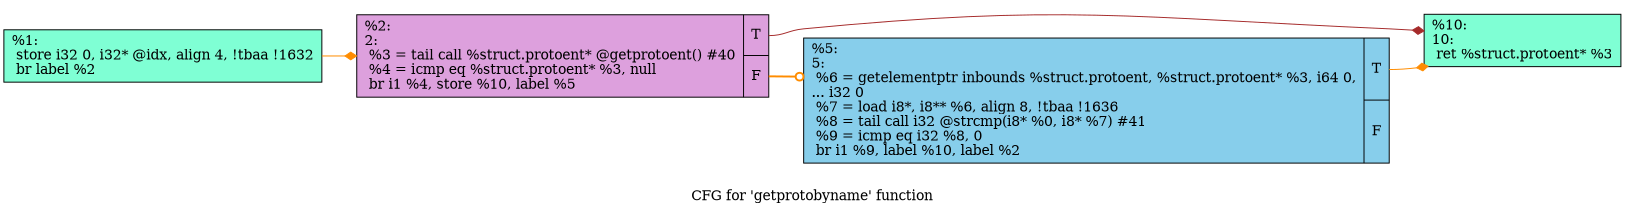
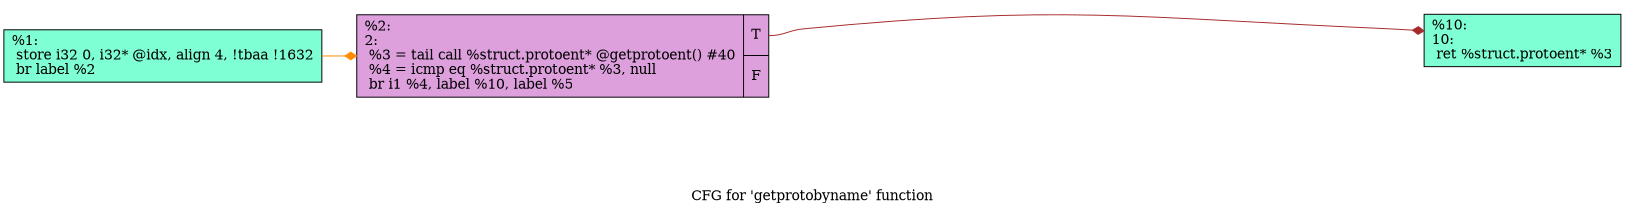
node "%2:": text "br i1 %4, store %10, label %5" -> "br i1 %4, label %10, label %5"
node "%5:": removed
